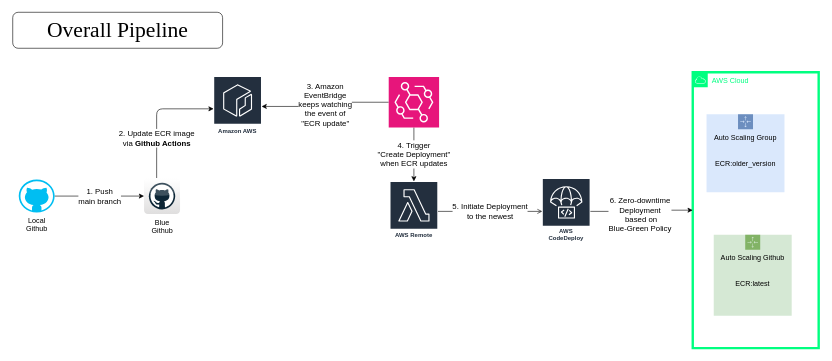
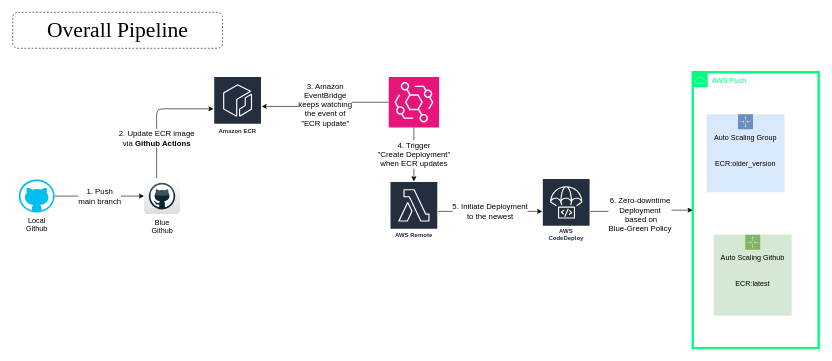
node "Overall Pipeline": style solid -> dashed
node "AWS Cloud": label "AWS Cloud" -> "AWS Push"
node "Amazon AWS": label "Amazon AWS" -> "Amazon ECR"
edge "AWS Remote" -> "AWS CodeDeploy": arrowhead open -> classic
